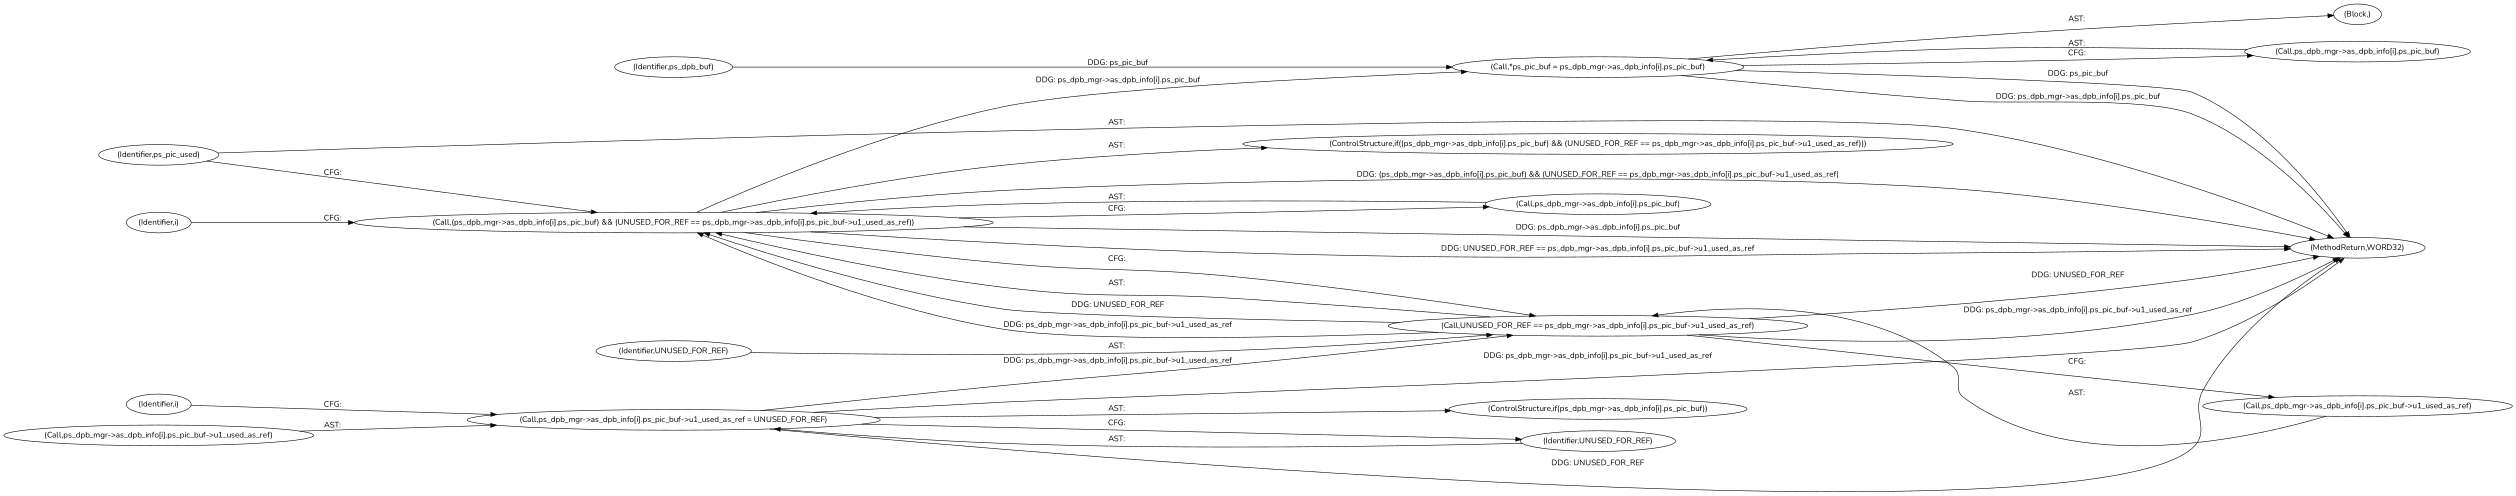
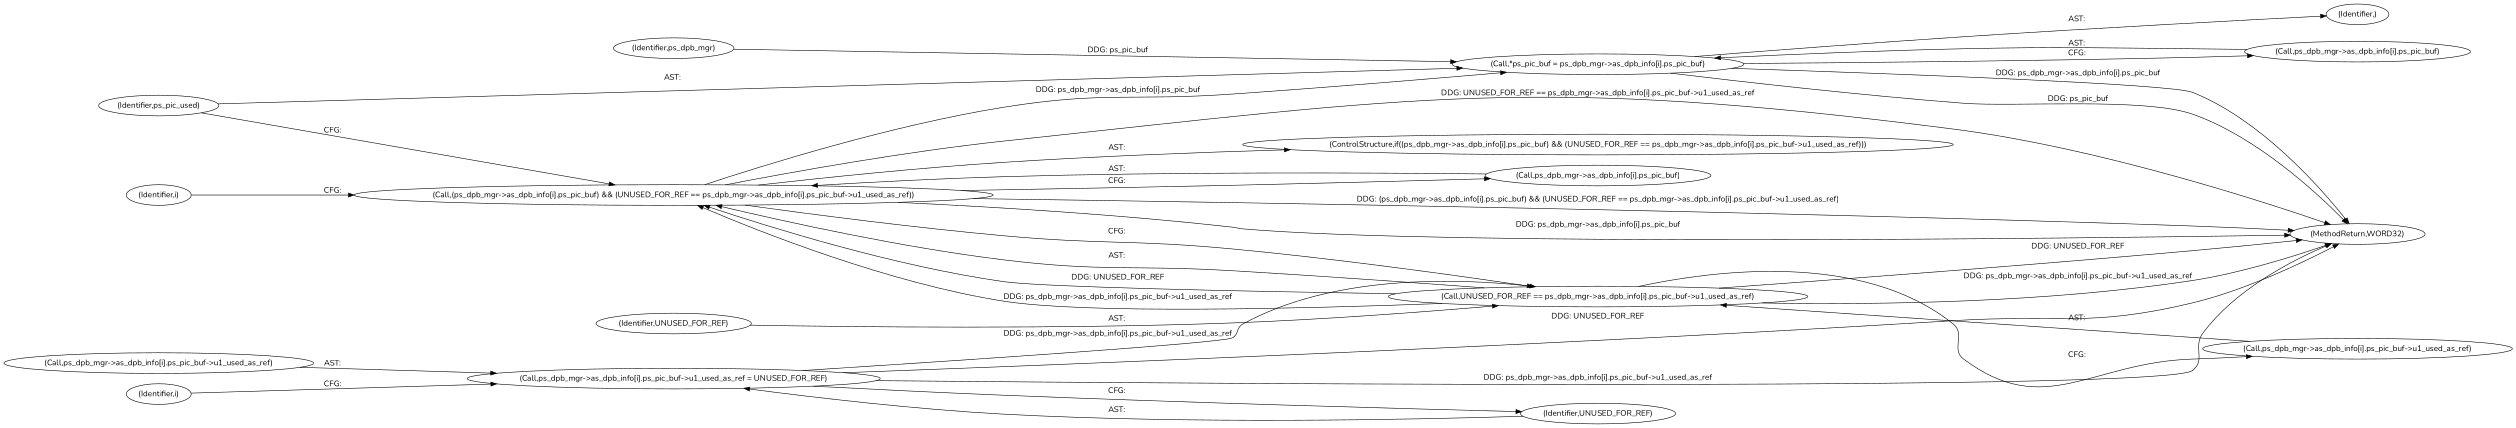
node "(Block,)": label "(Block,)" -> "(Identifier,)"
node "(Identifier,ps_dpb_buf)": label "(Identifier,ps_dpb_buf)" -> "(Identifier,ps_dpb_mgr)"
edge "(Identifier,ps_pic_used)" -> "(MethodReturn,WORD32)": now "(Identifier,ps_pic_used)" -> "(Call,*ps_pic_buf = ps_dpb_mgr->as_dpb_info[i].ps_pic_buf)"
node "(ControlStructure,if(ps_dpb_mgr->as_dpb_info[i].ps_pic_buf))": removed
